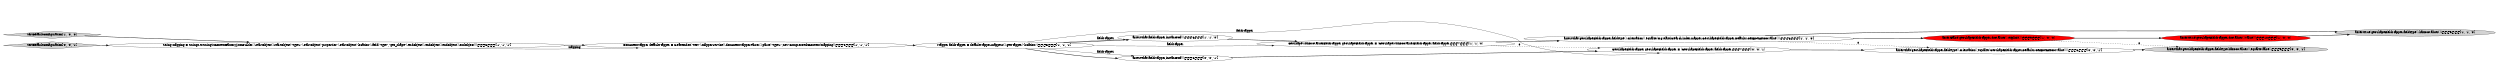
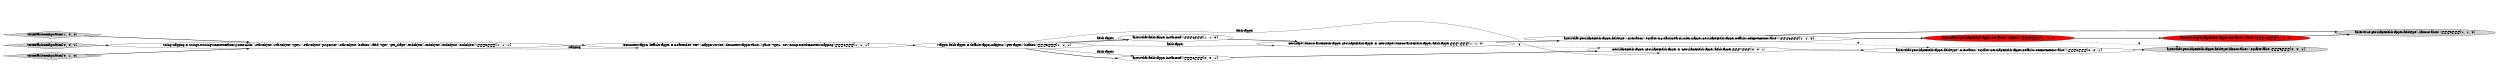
node "testDefaultConfiguration['0', '1', '0']": added
